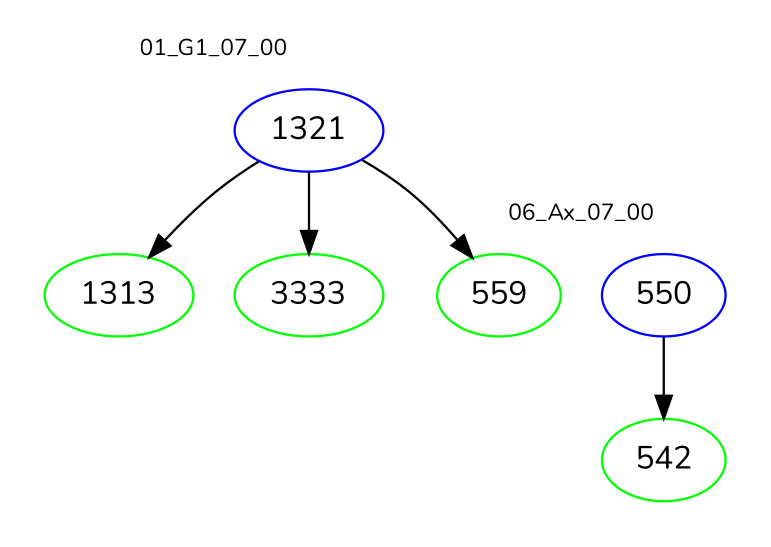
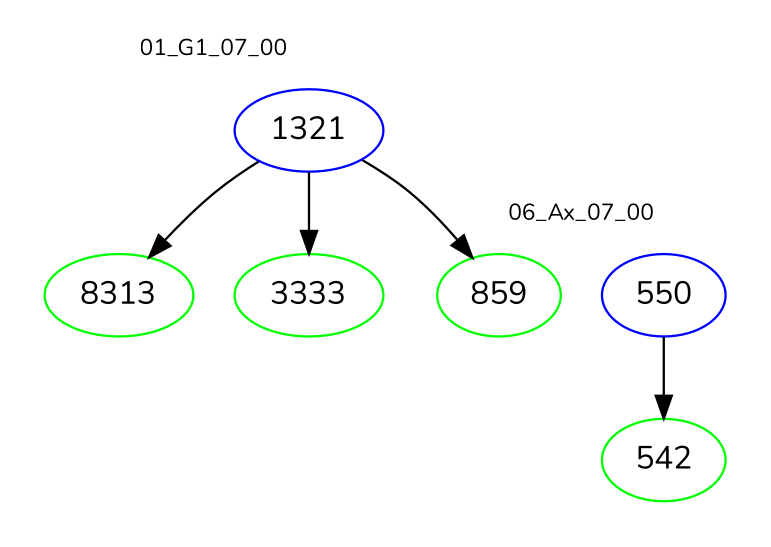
node "1313": label "1313" -> "8313"
node "559": label "559" -> "859"
